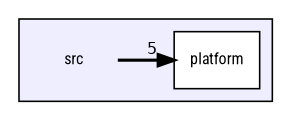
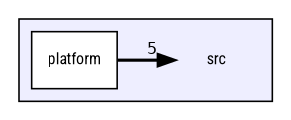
edge "src" -> "platform": reversed
